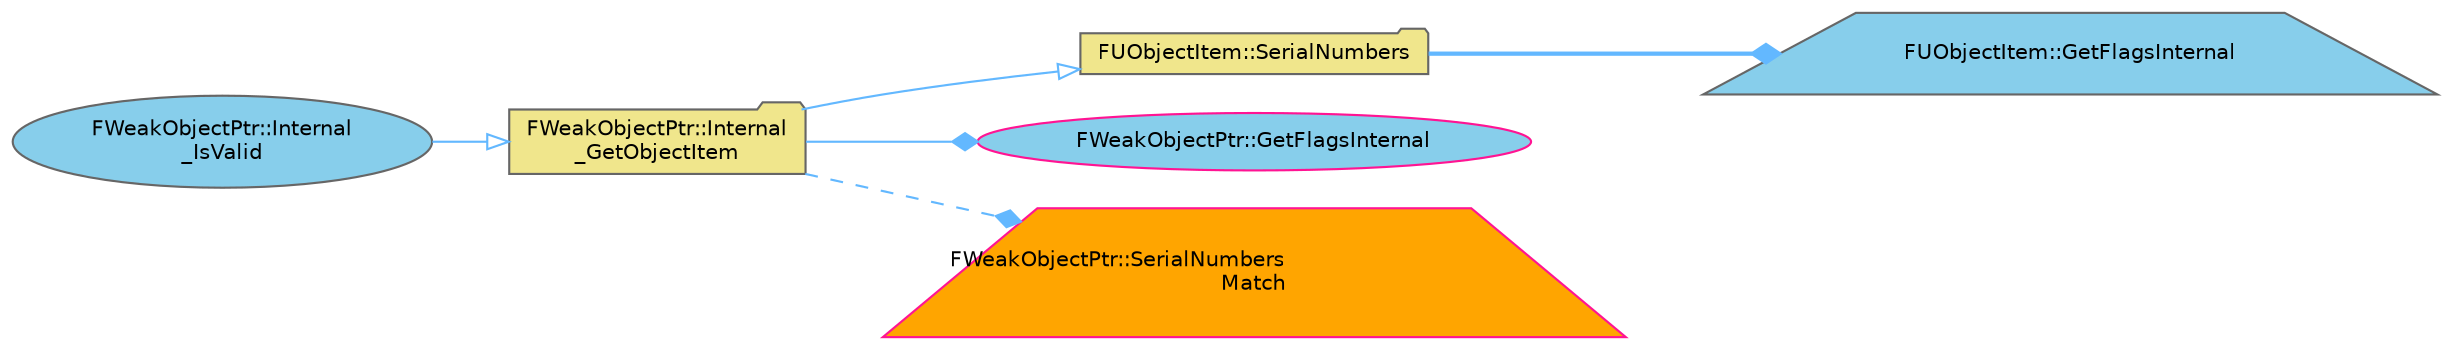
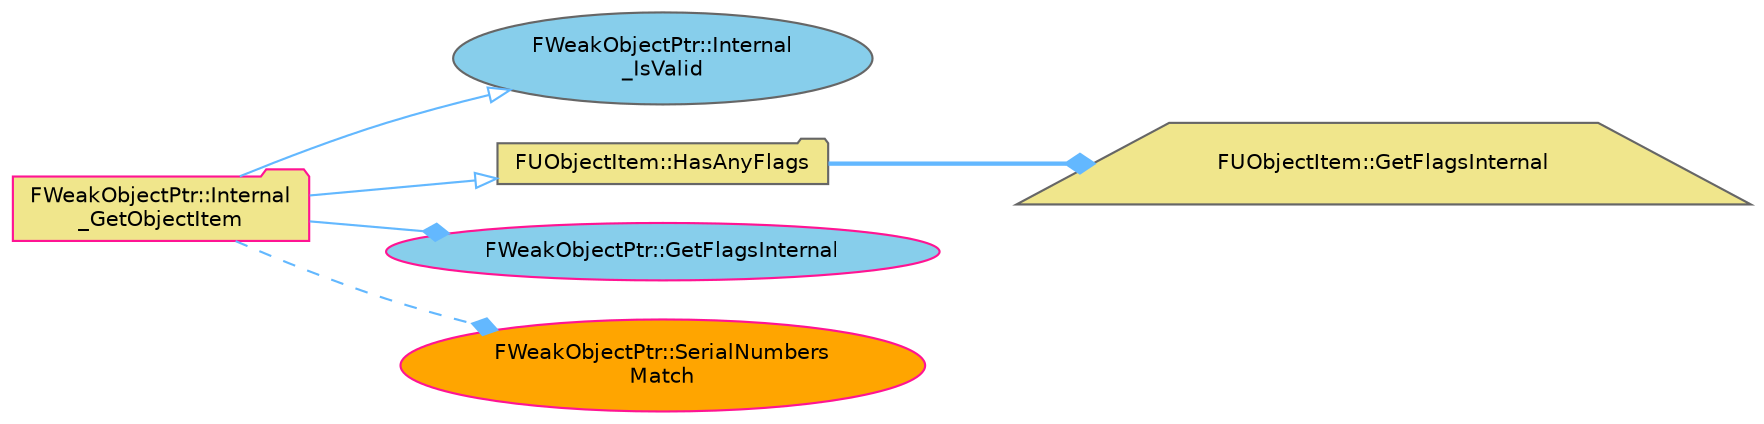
node "FUObjectItem::SerialNumbers": label "FUObjectItem::SerialNumbers" -> "FUObjectItem::HasAnyFlags"
node "FUObjectItem::GetFlagsInternal": fillcolor skyblue -> khaki
edge "FWeakObjectPtr::Internal _IsValid" -> "FWeakObjectPtr::Internal _GetObjectItem": reversed
node "FWeakObjectPtr::Internal _GetObjectItem": color gray40 -> deeppink
node "FWeakObjectPtr::SerialNumbers Match": shape trapezium -> ellipse
